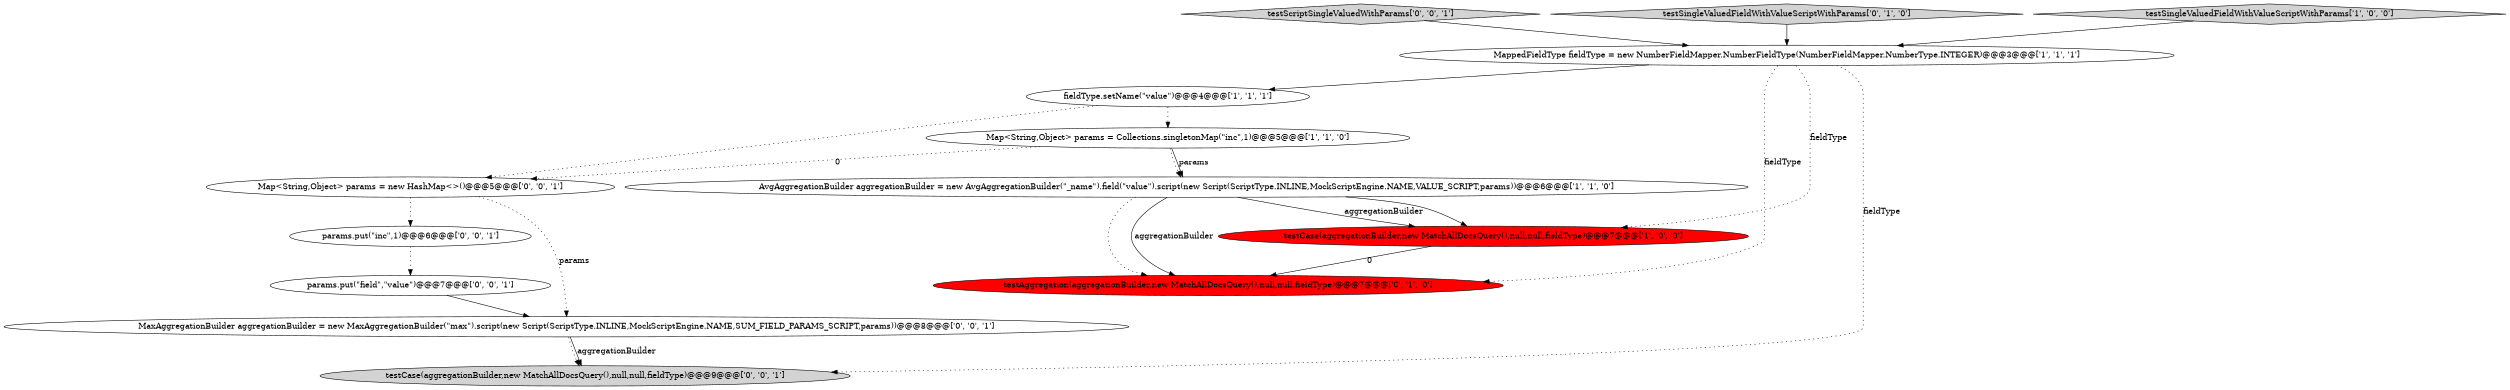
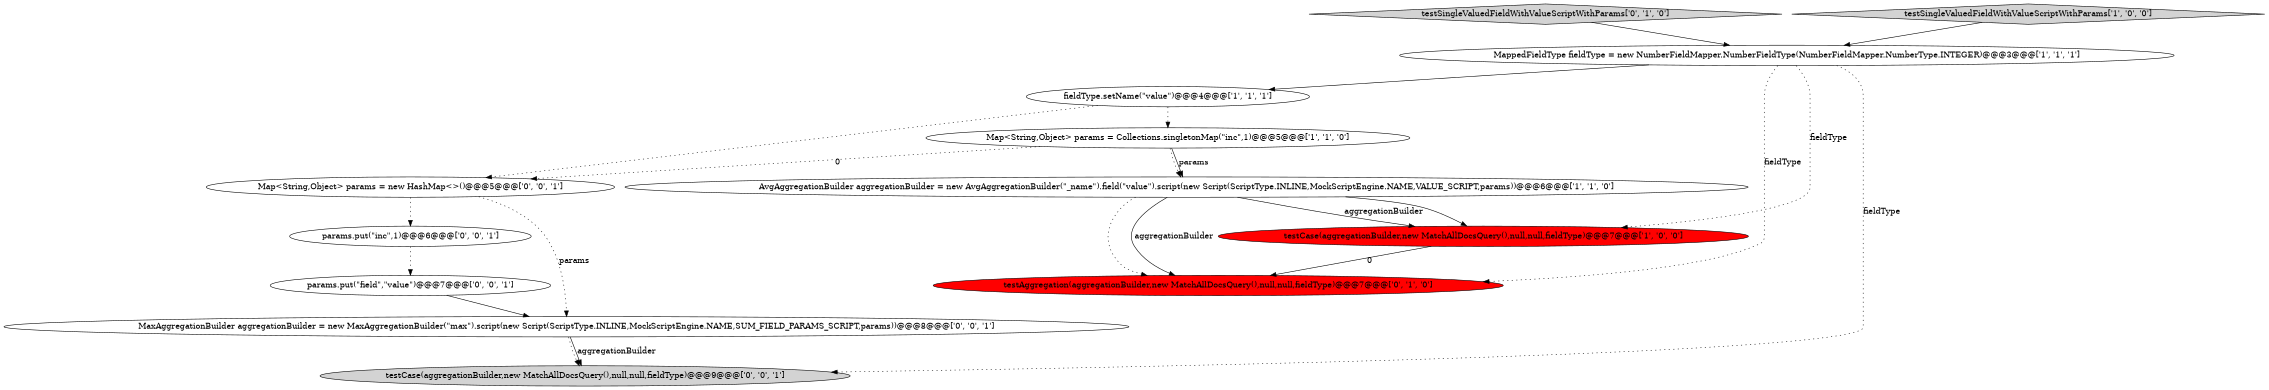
node "testScriptSingleValuedWithParams['0', '0', '1']": removed
